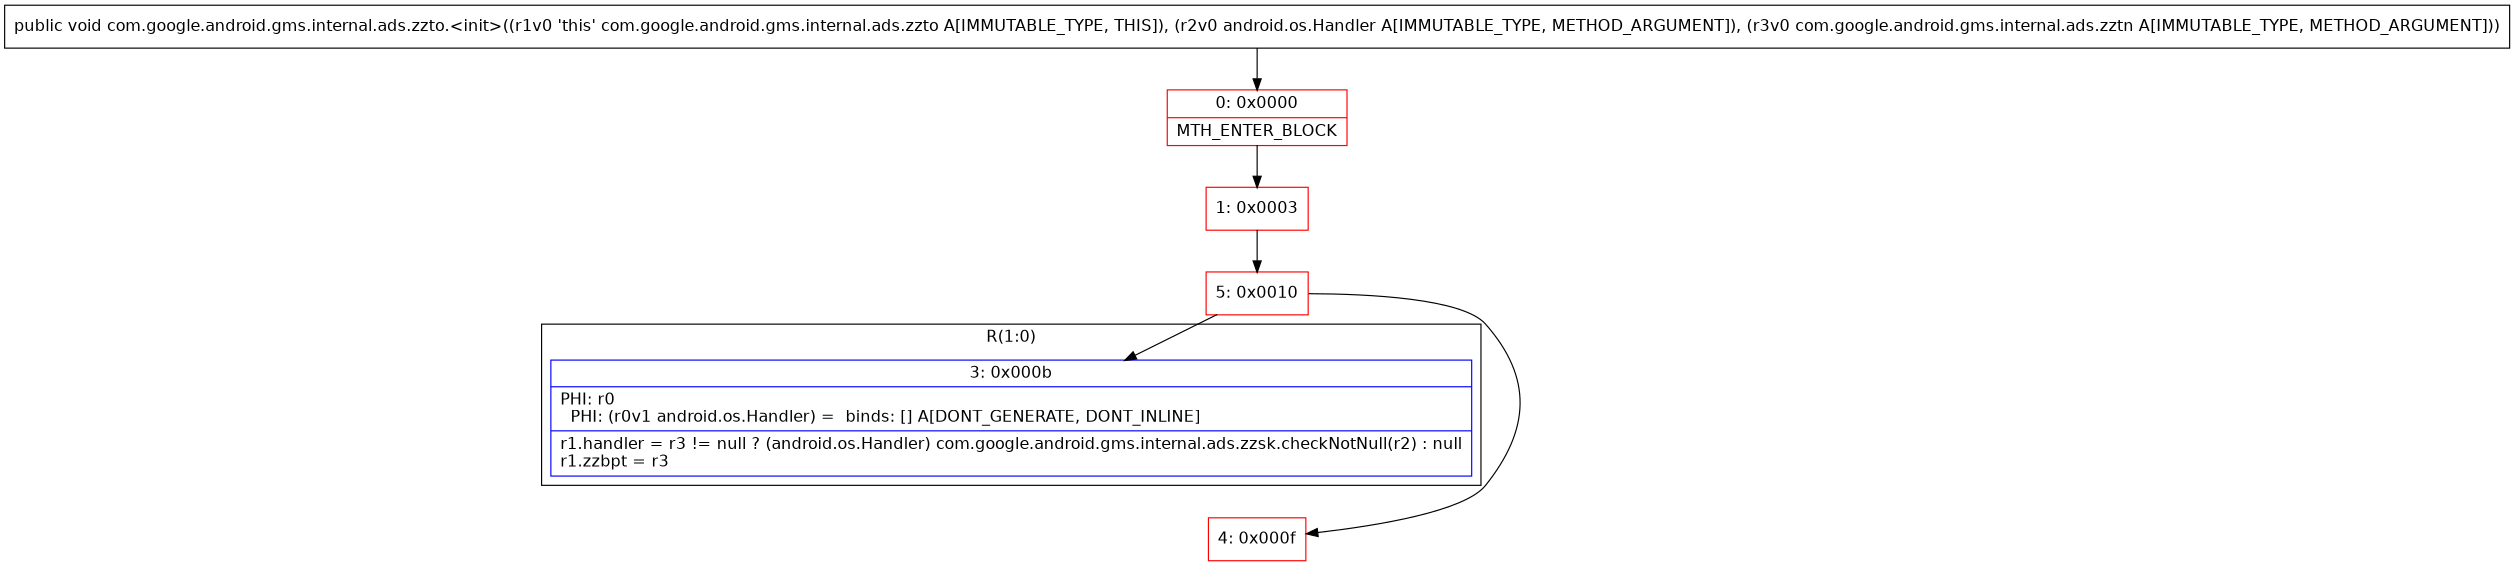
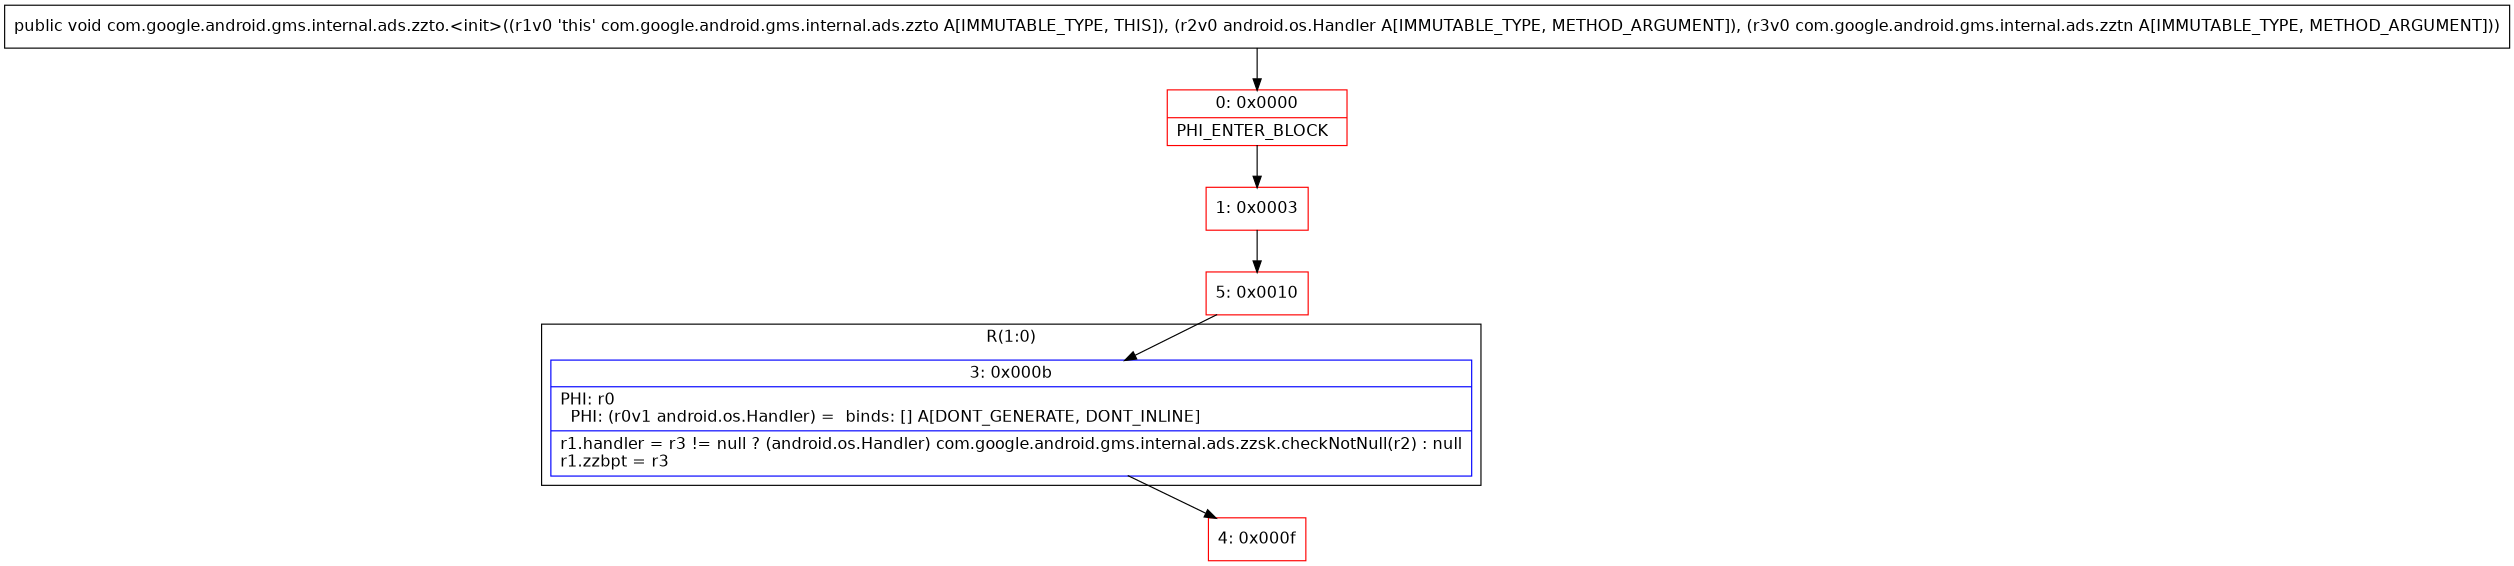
node "0: 0x0000": text "MTH_ENTER_BLOCK" -> "PHI_ENTER_BLOCK"
edge "5: 0x0010" -> "4: 0x000f": now "3: 0x000b" -> "4: 0x000f"
